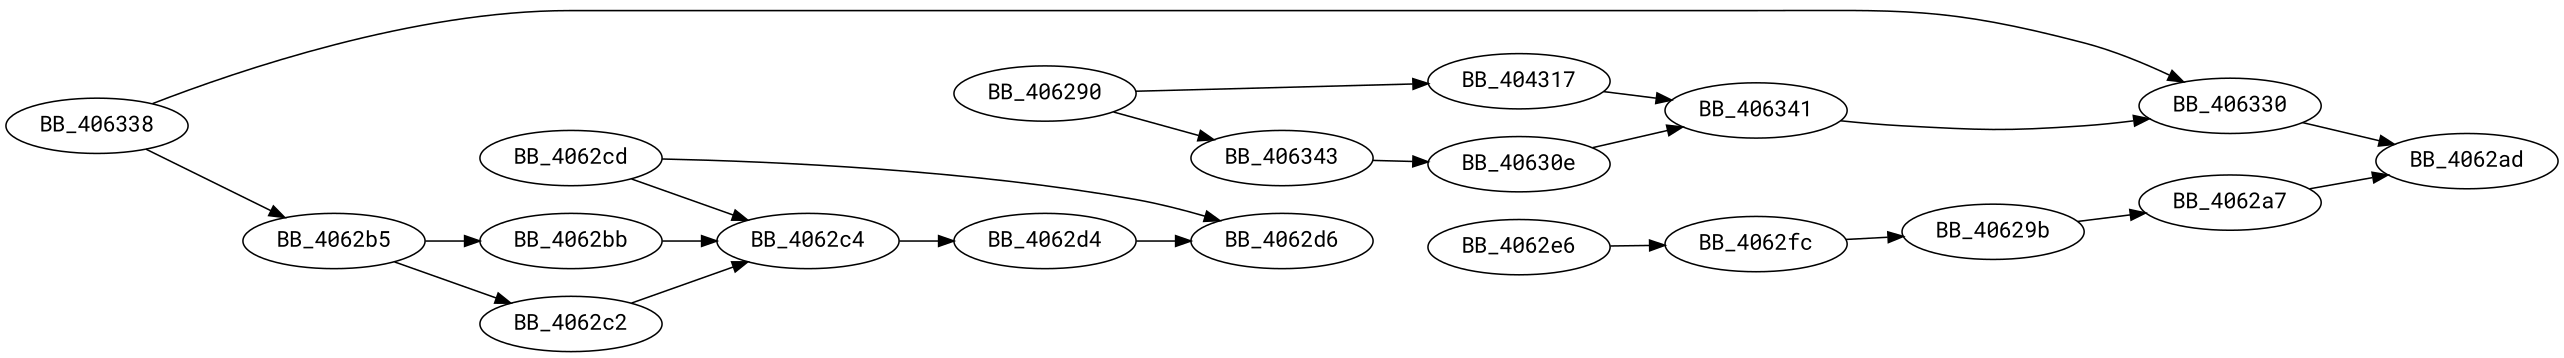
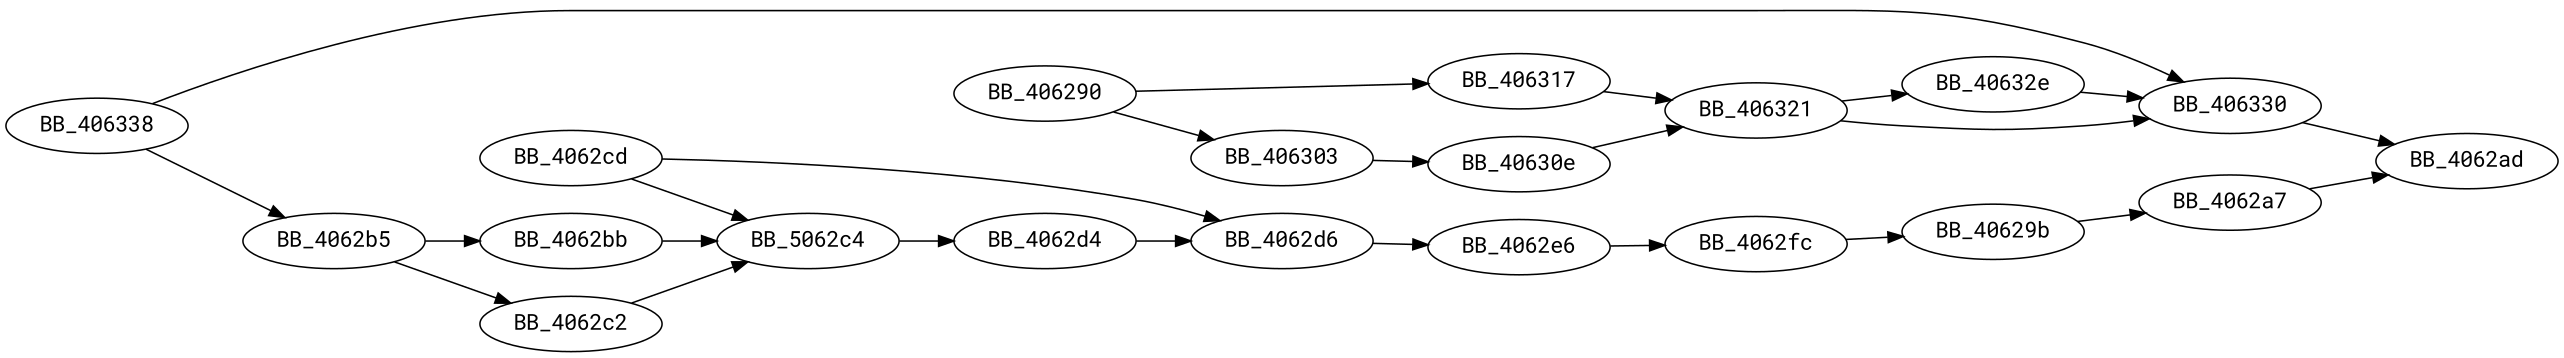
node "BB_404317": label "BB_404317" -> "BB_406317"
node "BB_40632e": added
node "BB_406341": label "BB_406341" -> "BB_406321"
node "BB_406343": label "BB_406343" -> "BB_406303"
node "BB_4062c4": label "BB_4062c4" -> "BB_5062c4"
edge "BB_4062d6" -> "BB_4062e6": added
